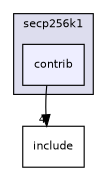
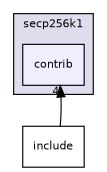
edge "contrib" -> "include": reversed
